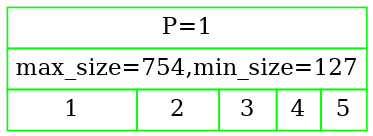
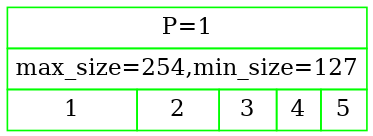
node "P=1": text "max_size=754,min_size=127" -> "max_size=254,min_size=127"
